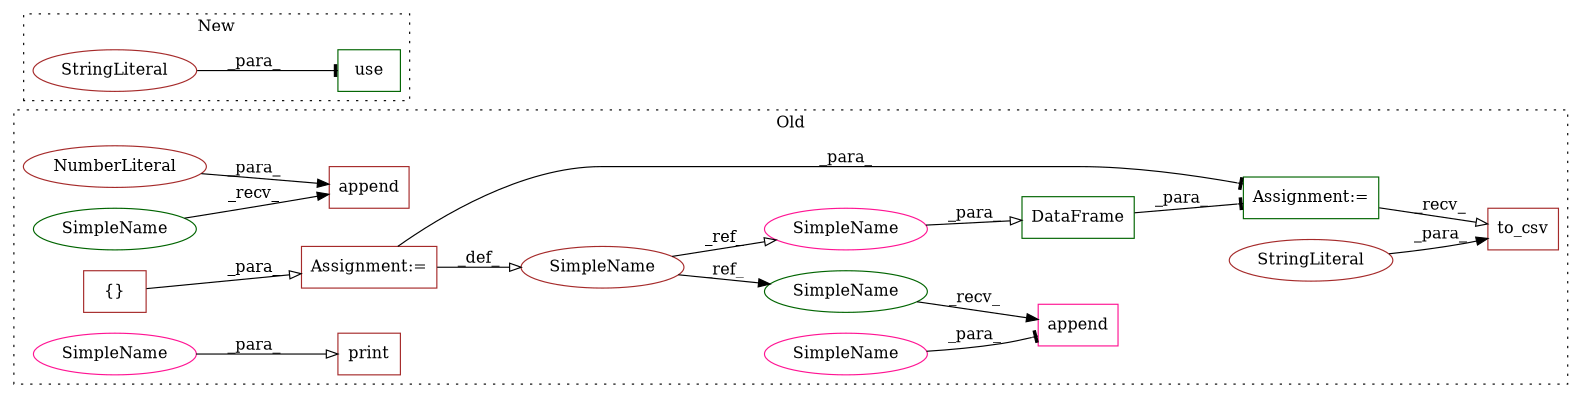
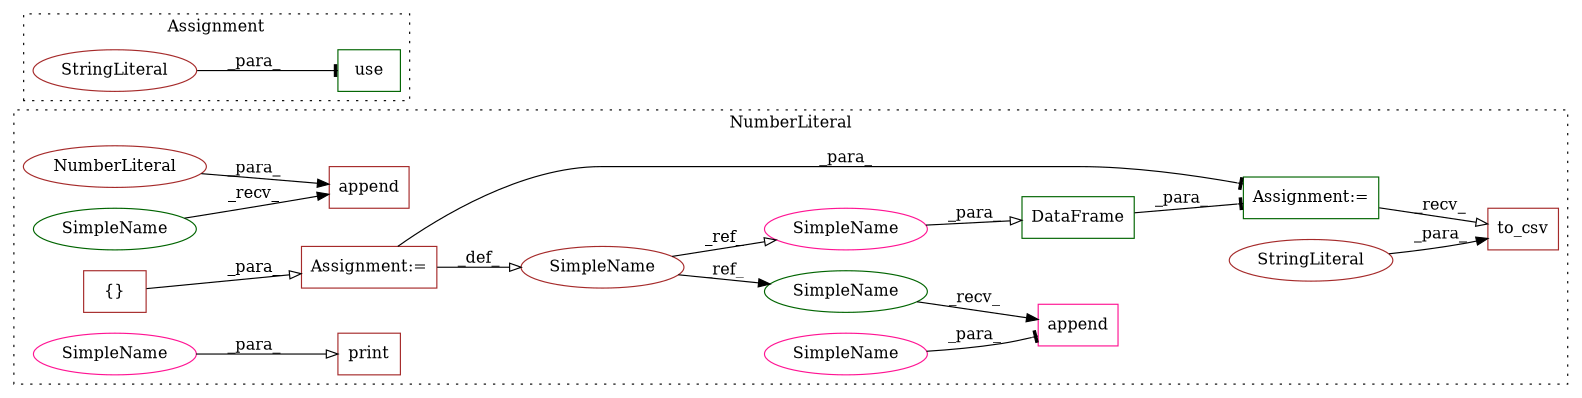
cluster "New": label "New" -> "Assignment"
cluster "Old": label "Old" -> "NumberLiteral"
